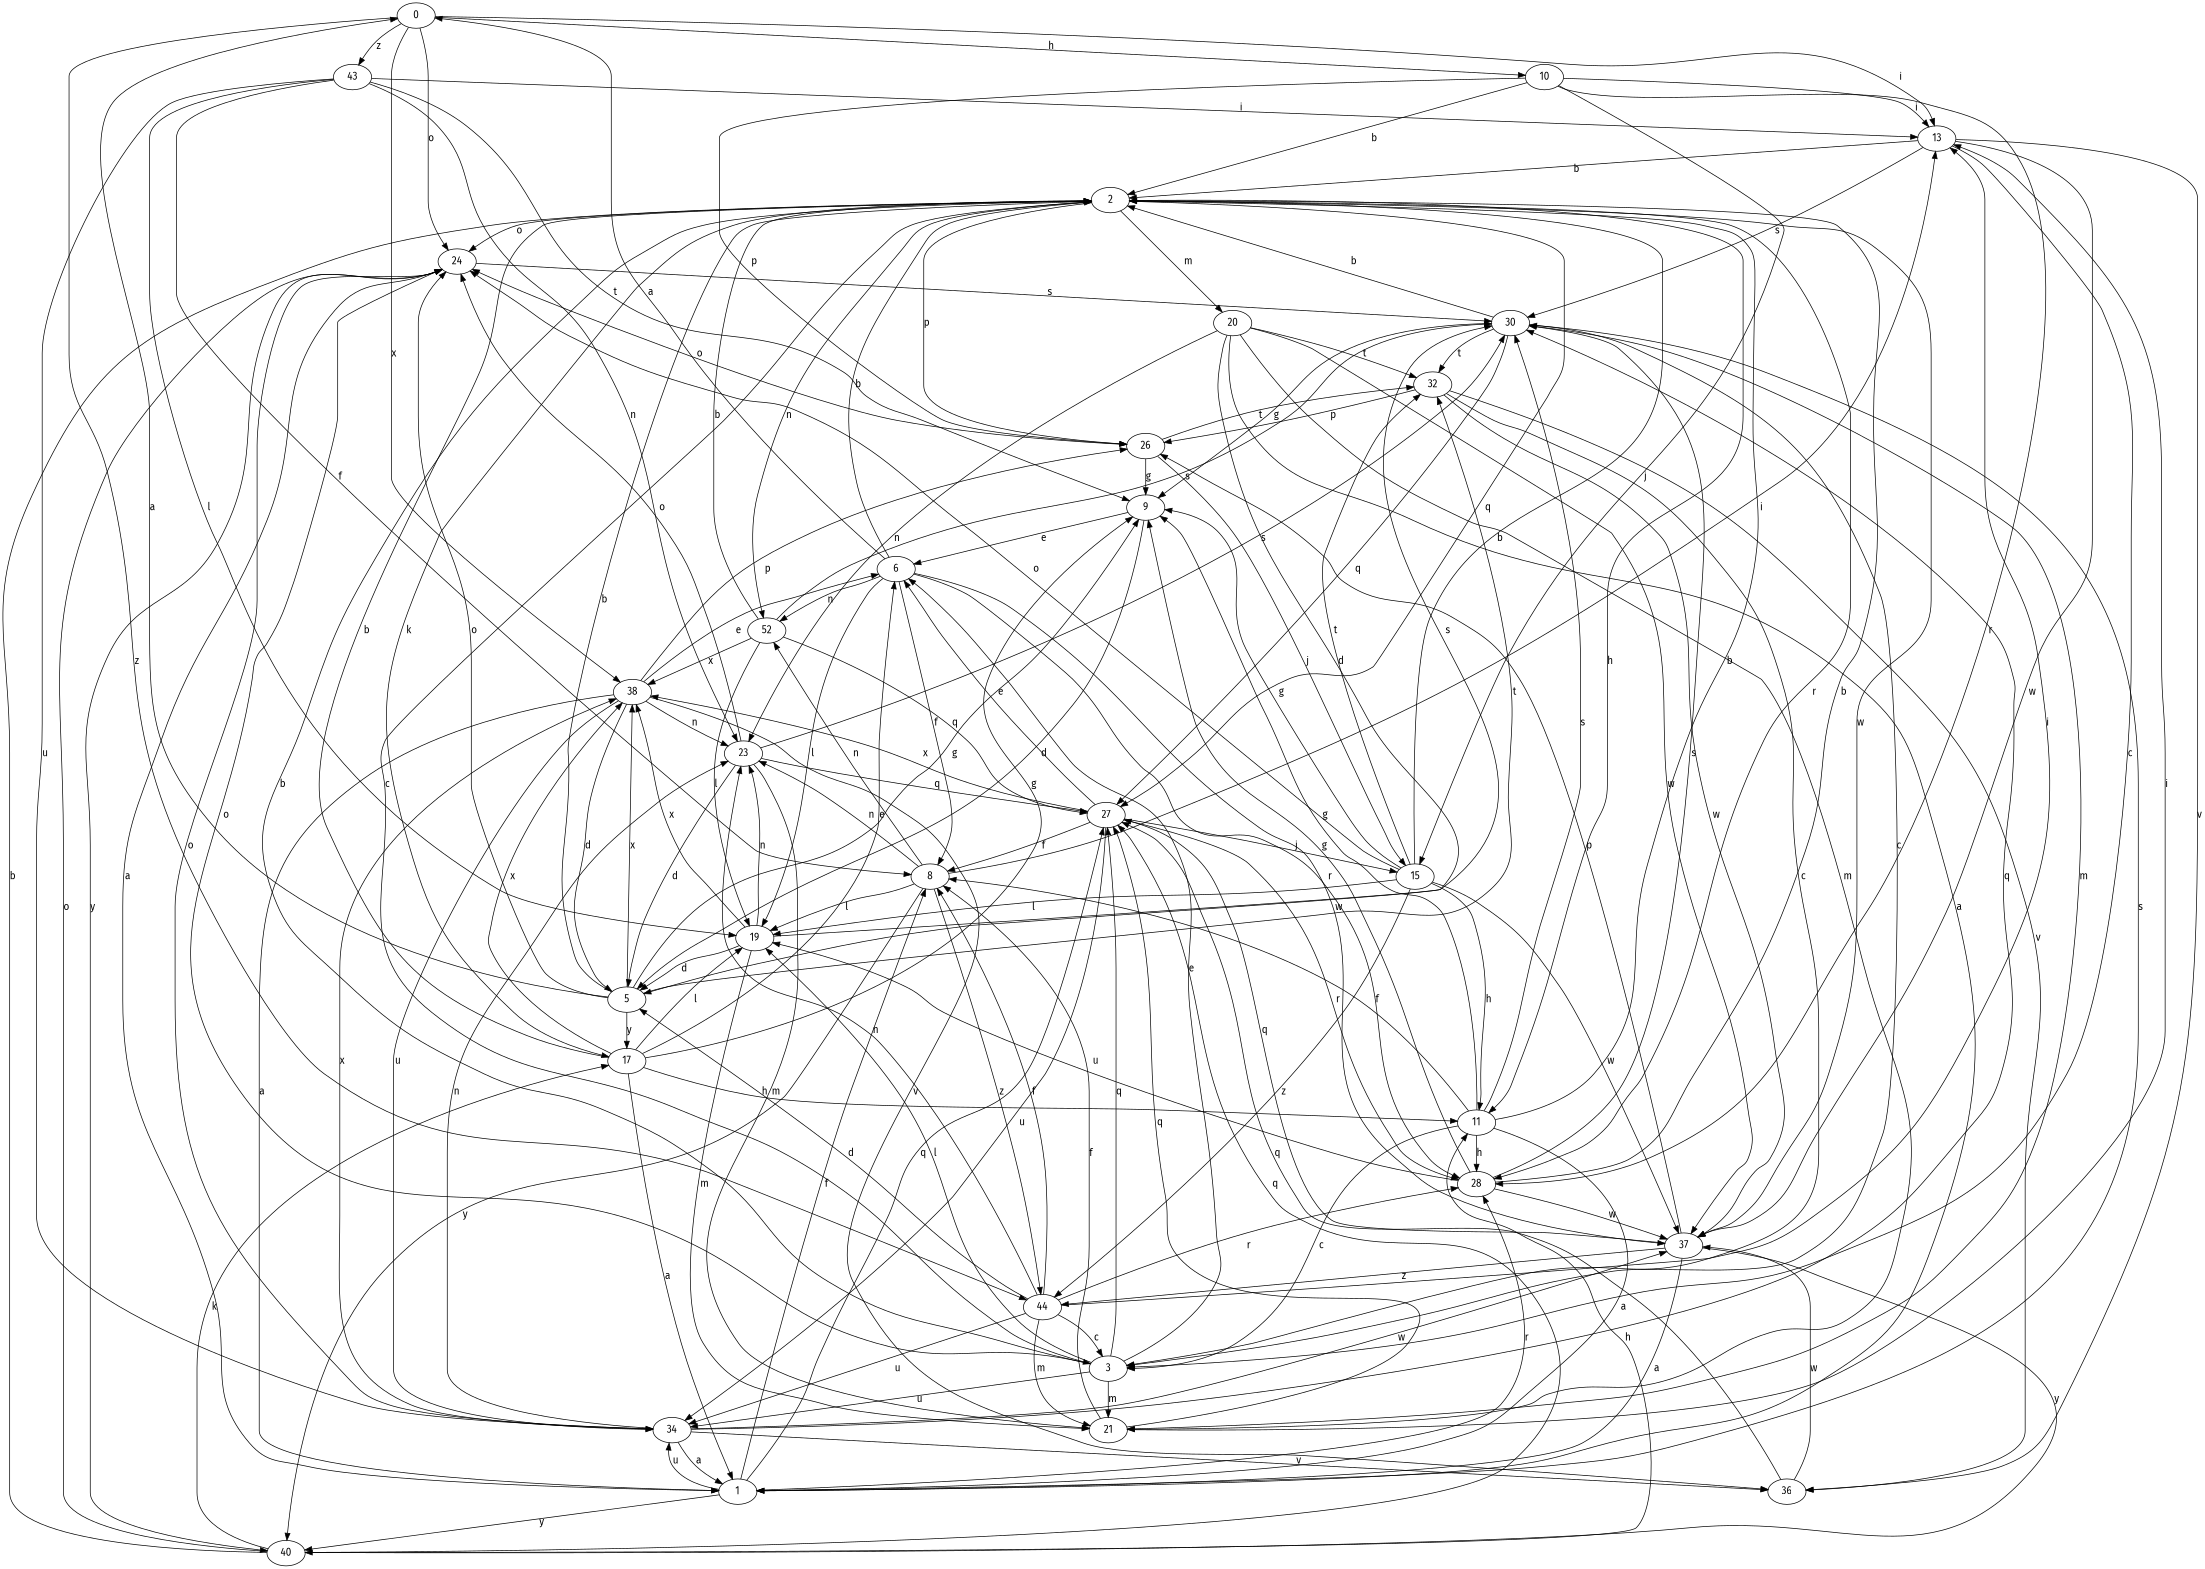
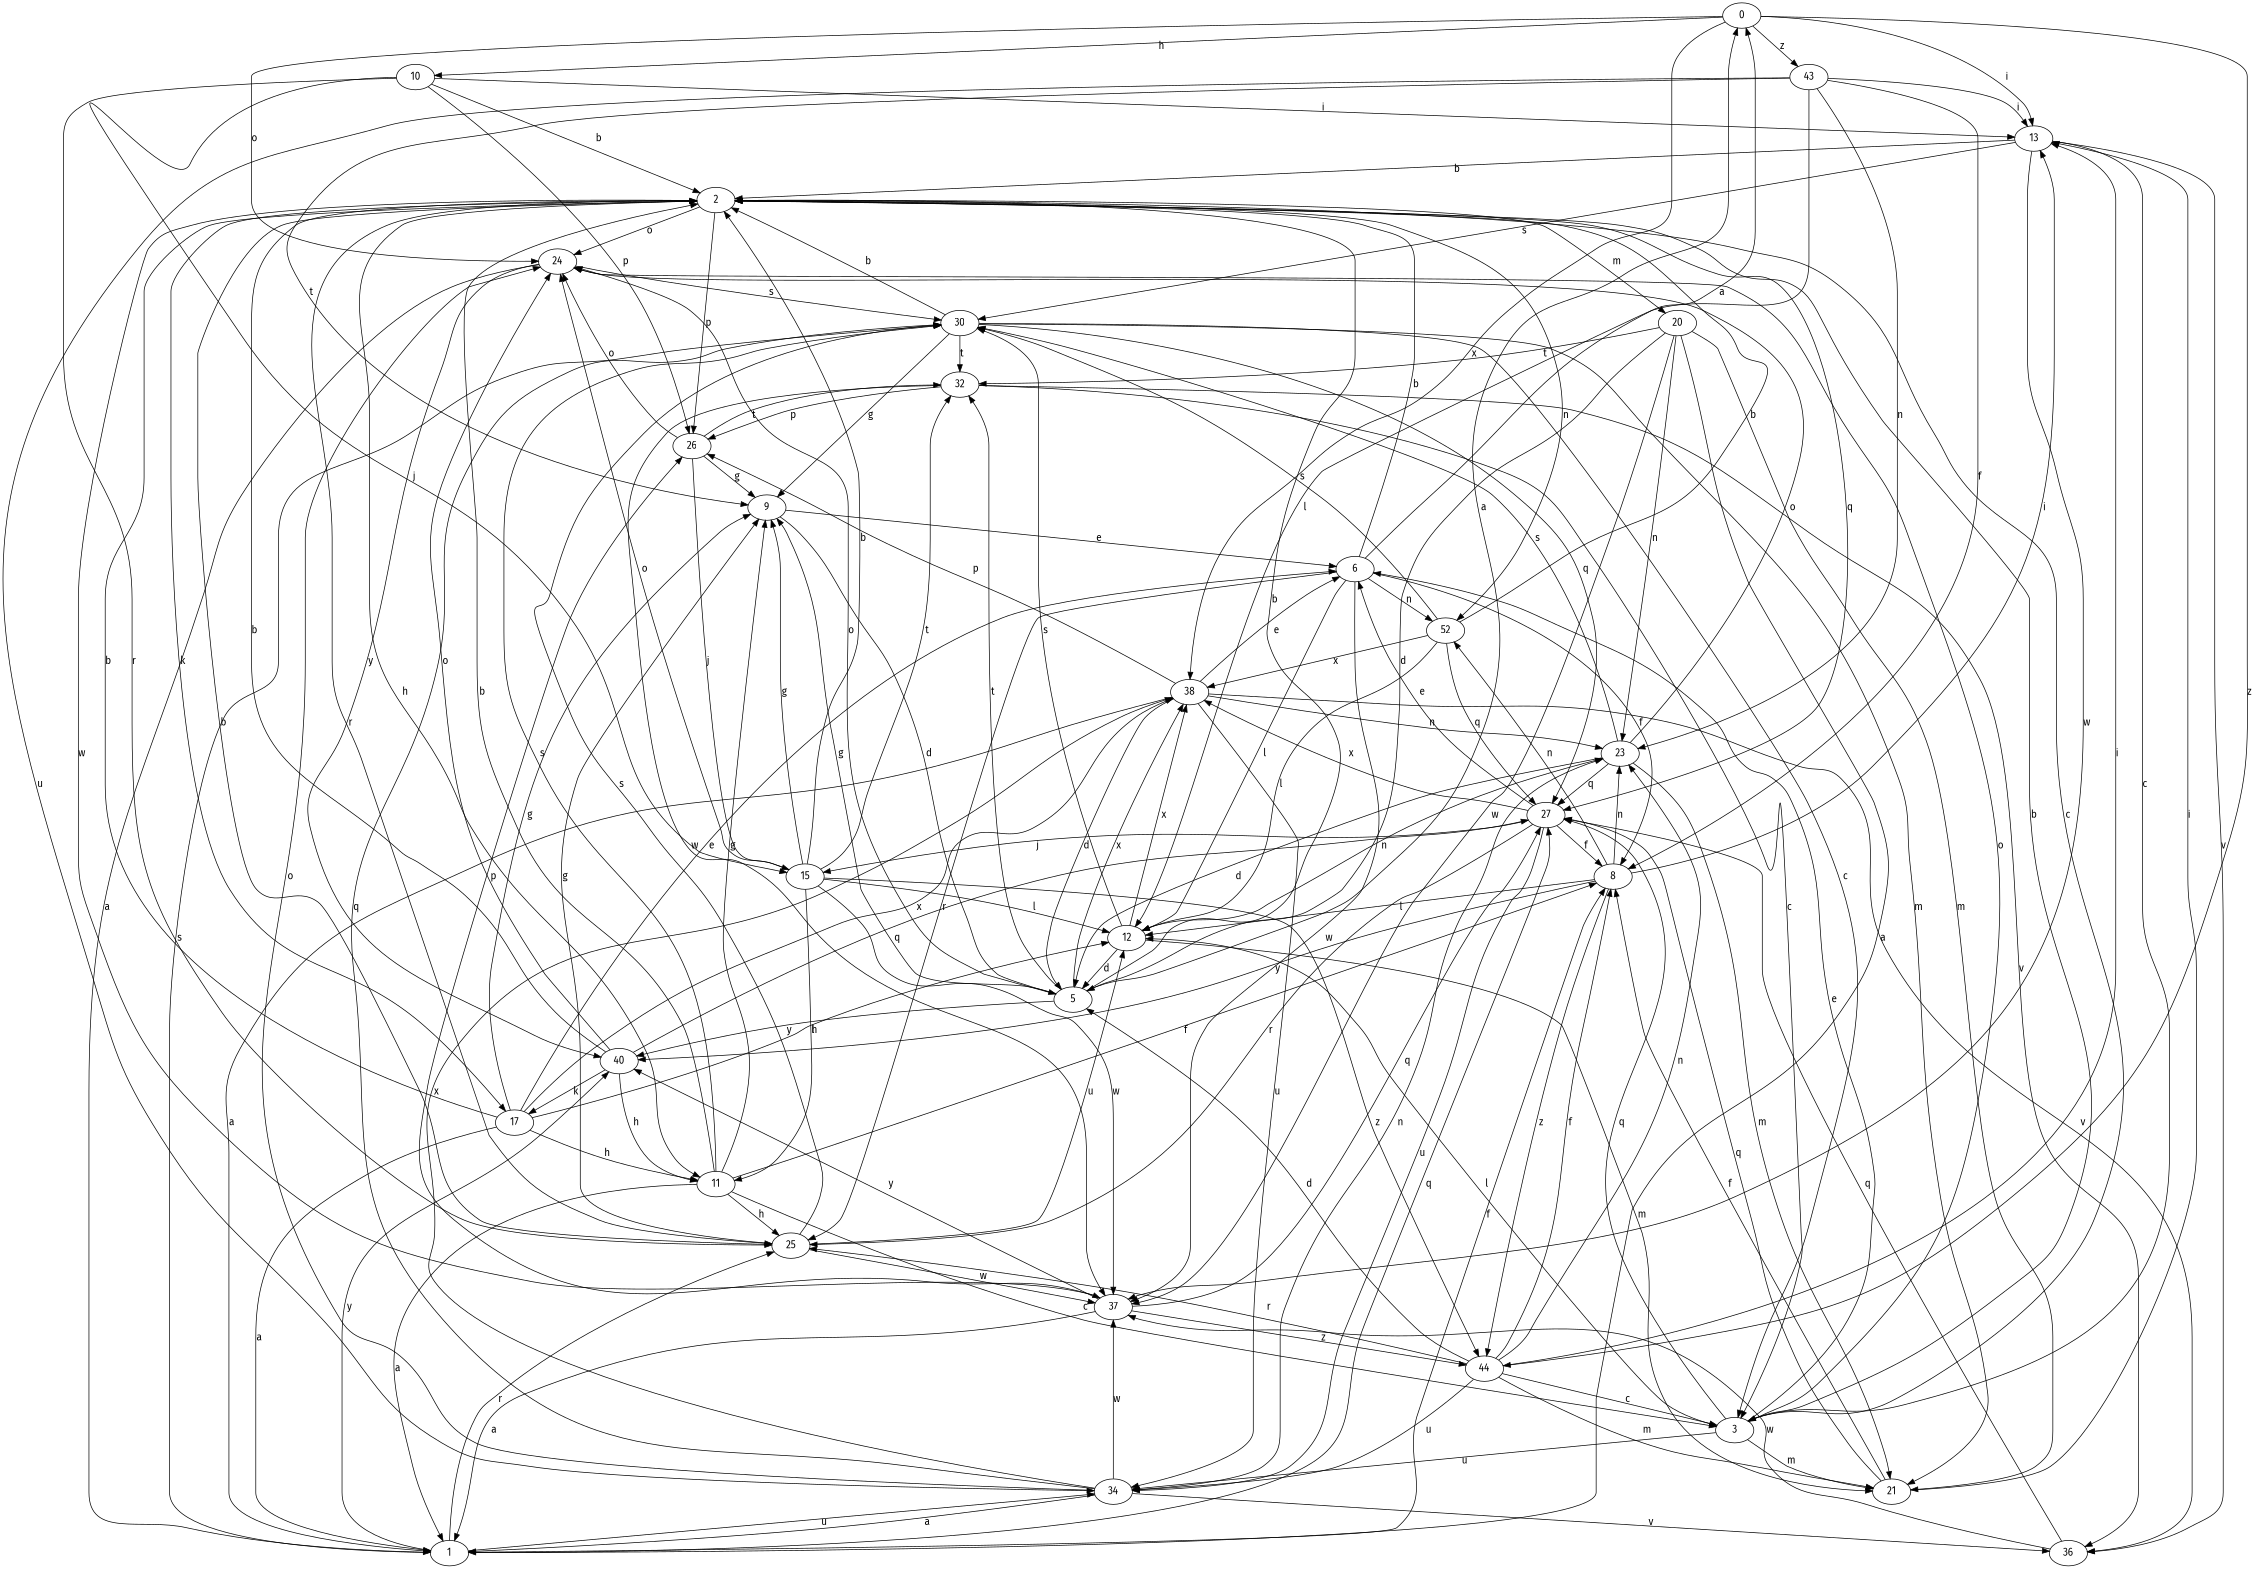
node "19": label "19" -> "12"
edge "5" -> "17": now "5" -> "40"
node "28": label "28" -> "25"
